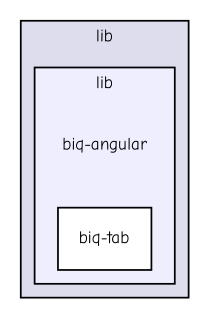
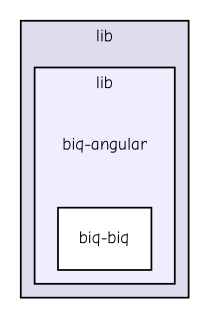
node "biq-tab": label "biq-tab" -> "biq-biq"
